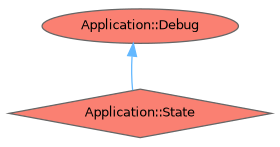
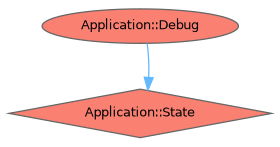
edge "Application::State" -> "Application::Debug": reversed
